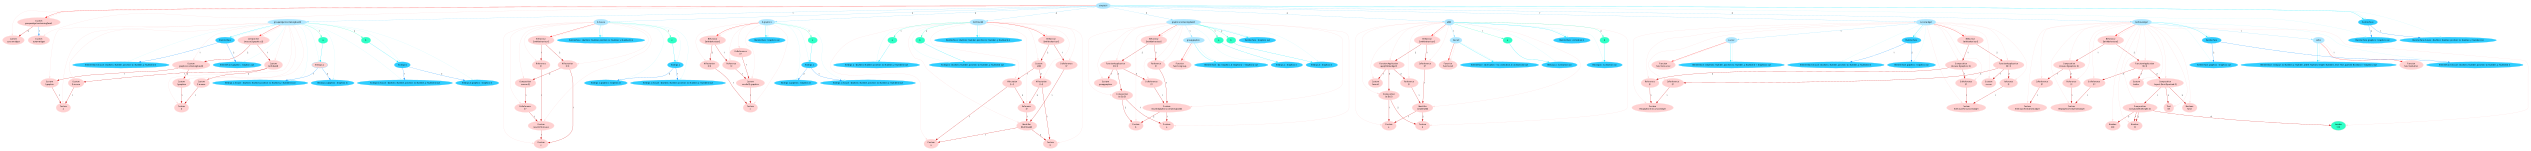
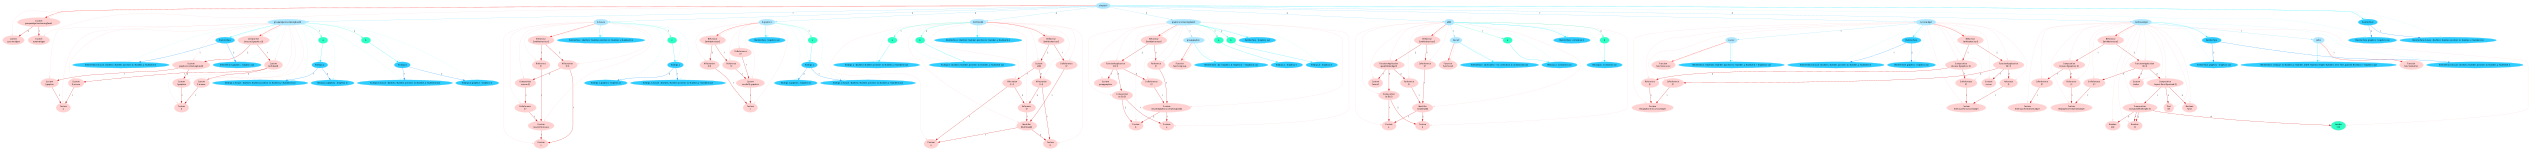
edge "Custom groupwidgetcontaining$and$" -> "Custom buttonwidget": color #008cff -> #d00000
node "theArgs.a": fillcolor #ffd1d1 -> #2fcdff
